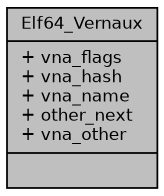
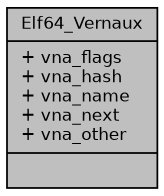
node "Elf64_Vernaux": text "+ other_next" -> "+ vna_next"
